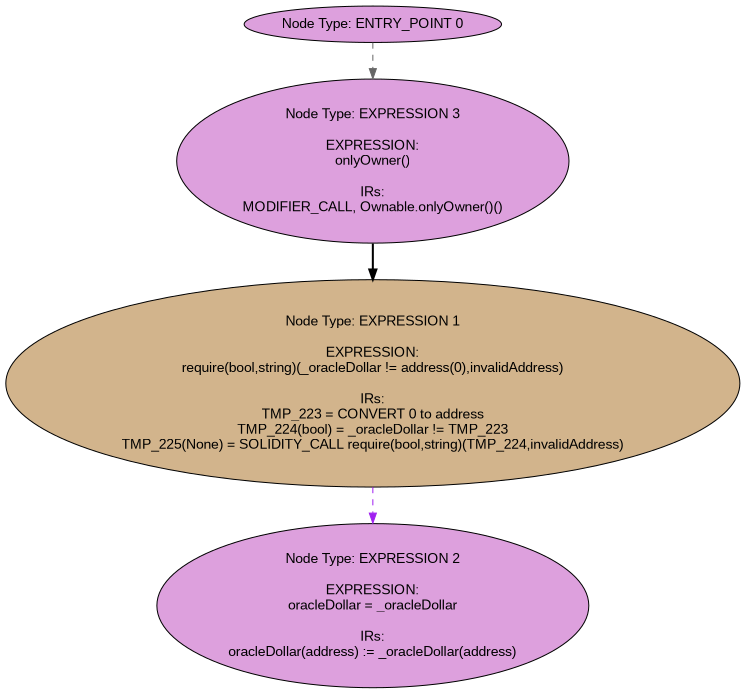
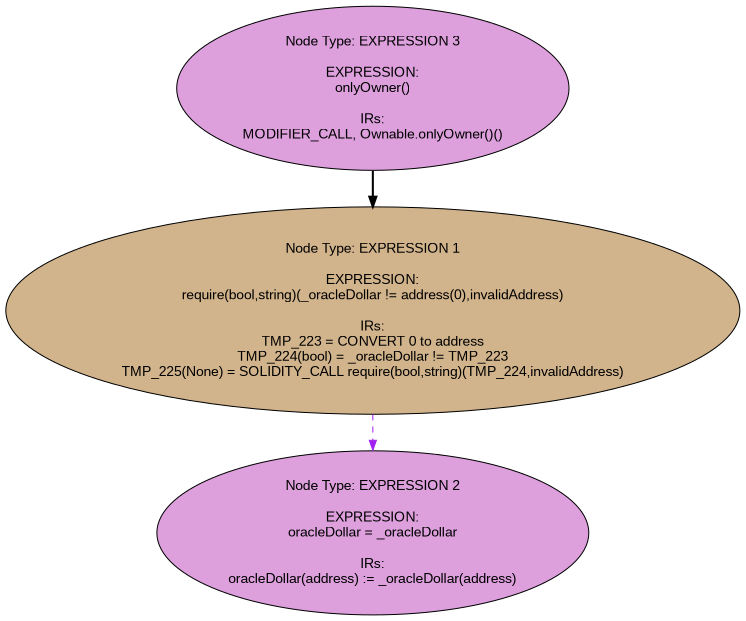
node "Node Type: ENTRY_POINT 0": removed
